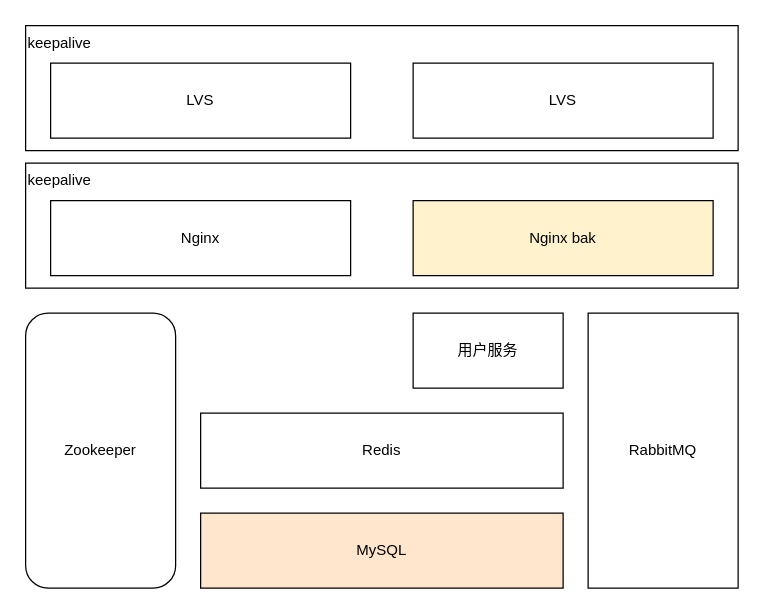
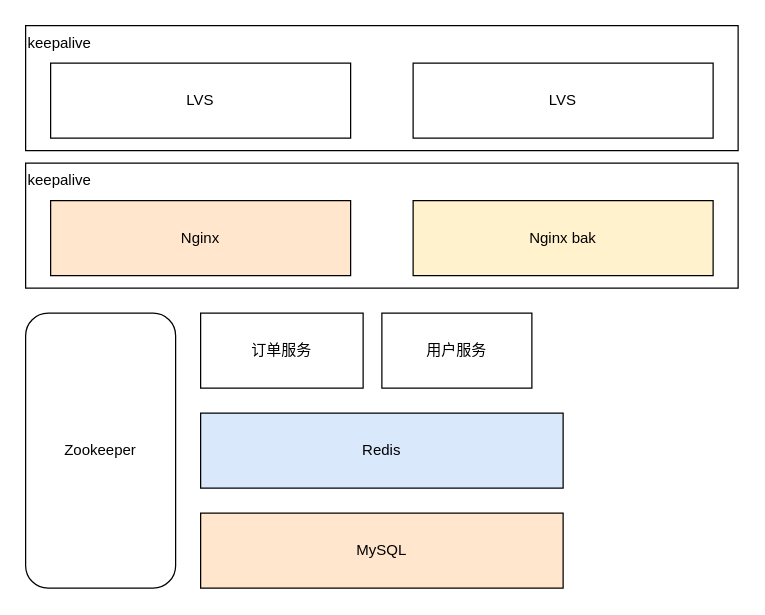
node "Nginx": fillcolor #ffffff -> #ffe6cc
node "订单服务": added
node "用户服务": moved (488, 351) -> (457, 351)
node "Redis": fillcolor #ffffff -> #dae8fc
node "RabbitMQ": removed
